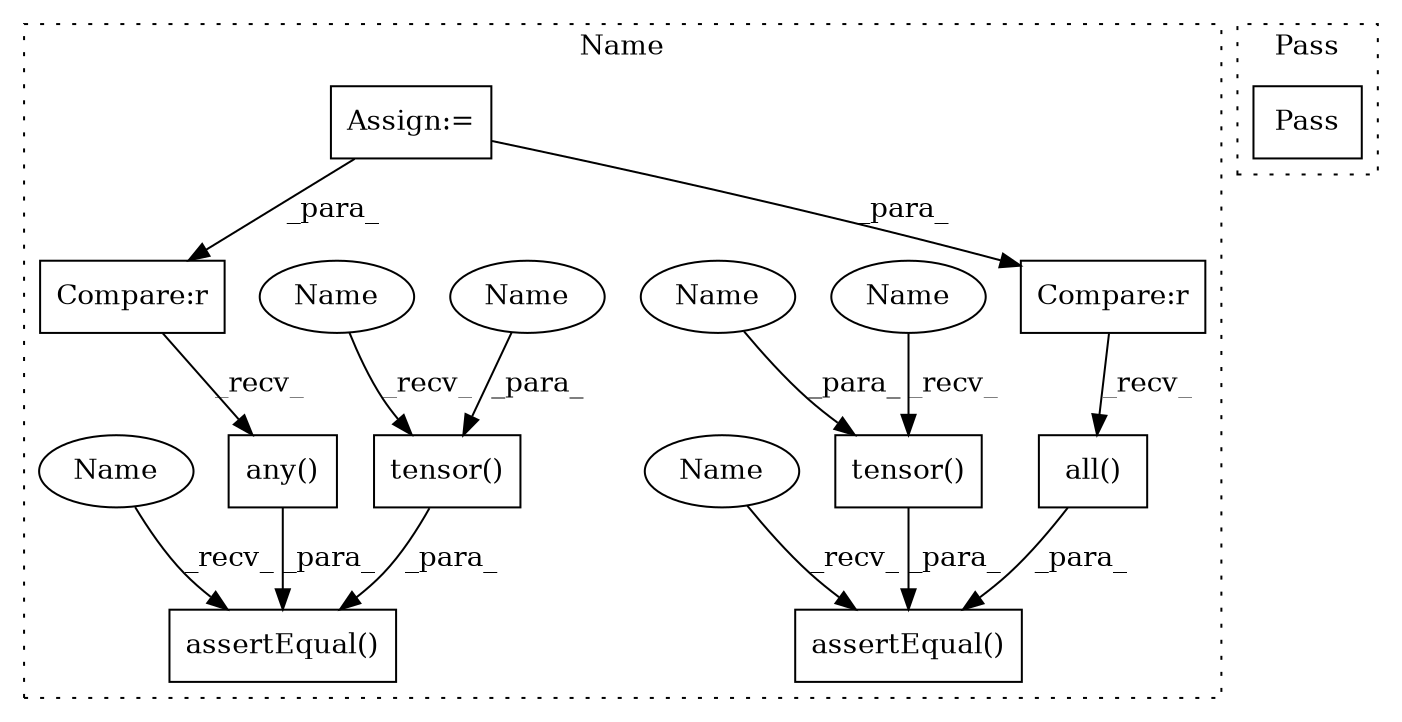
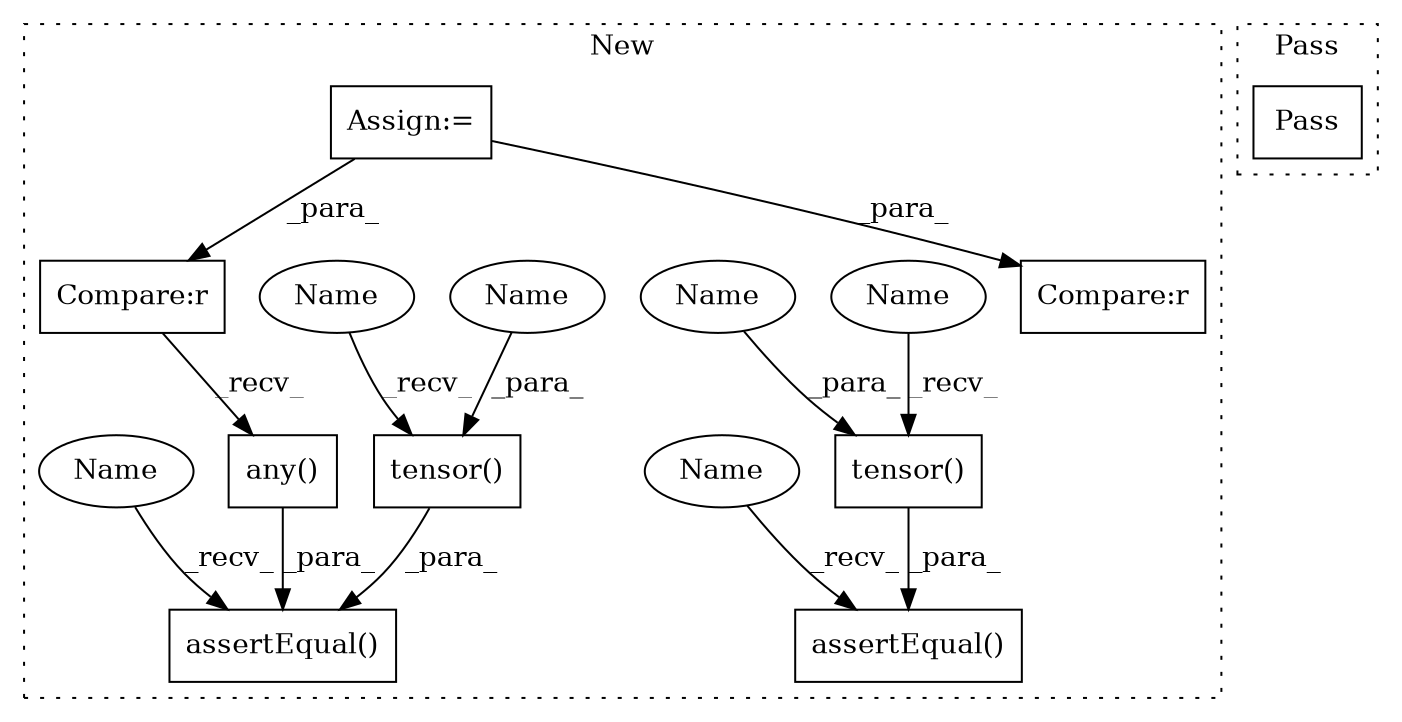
cluster "Name": label "Name" -> "New"
node "all()": removed
